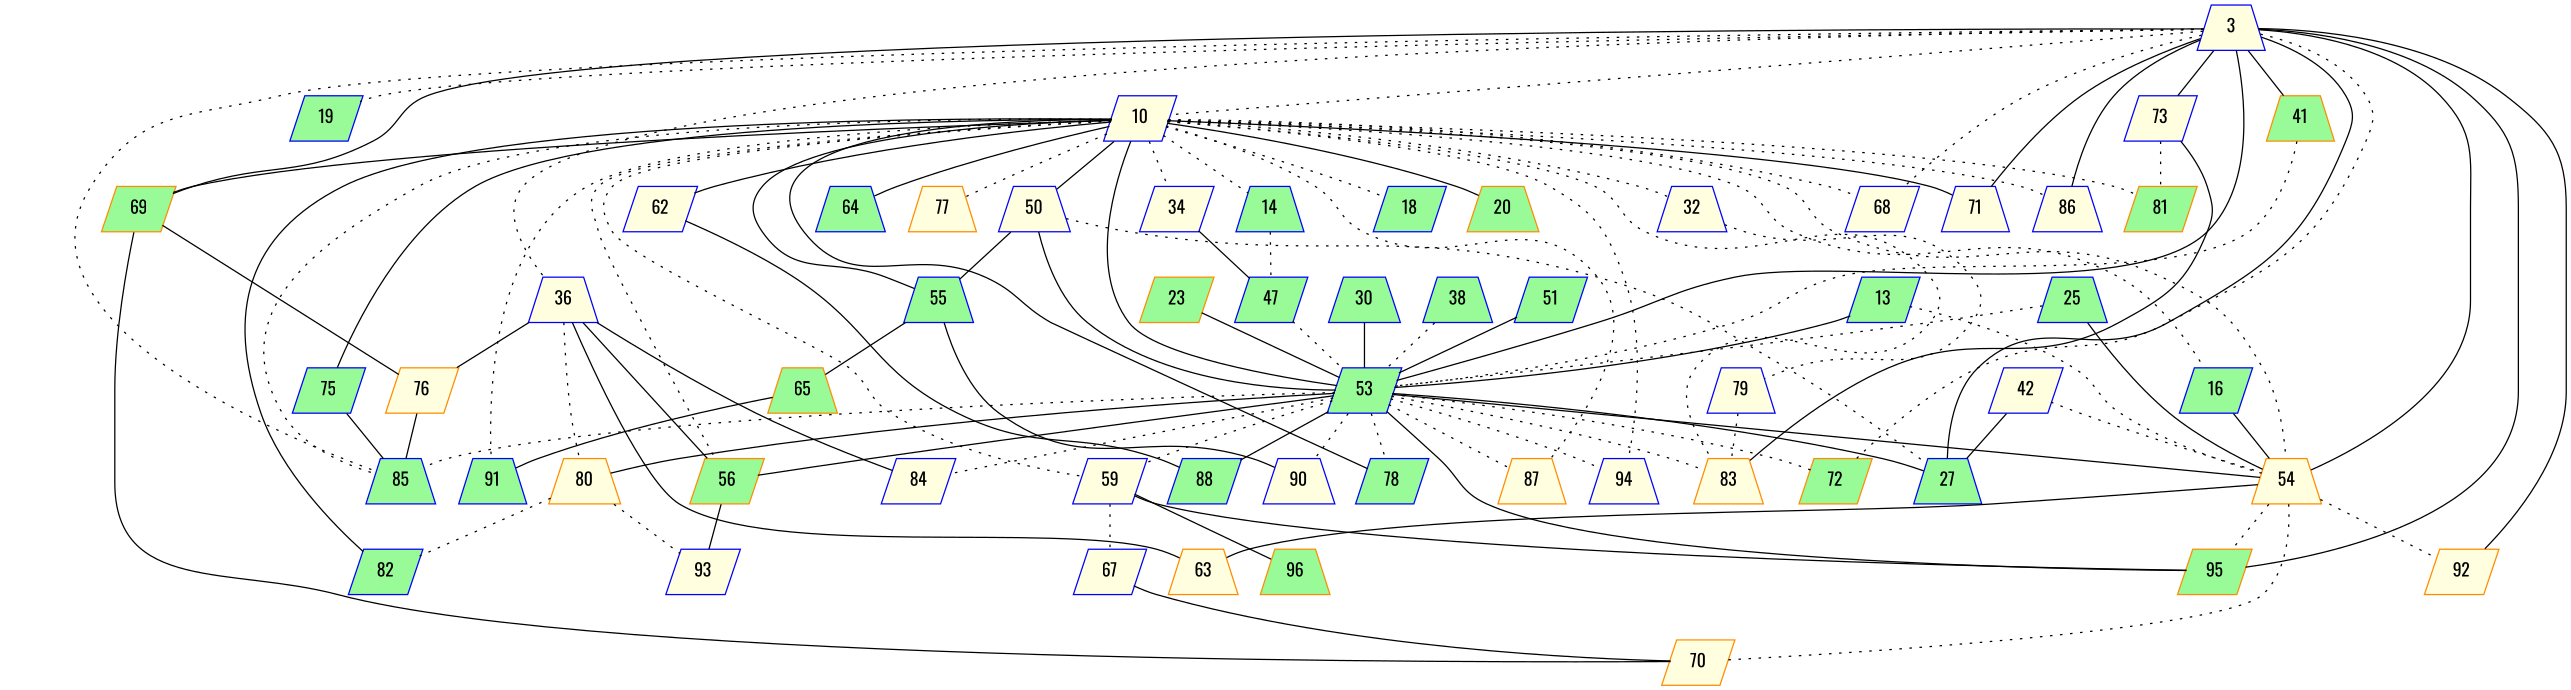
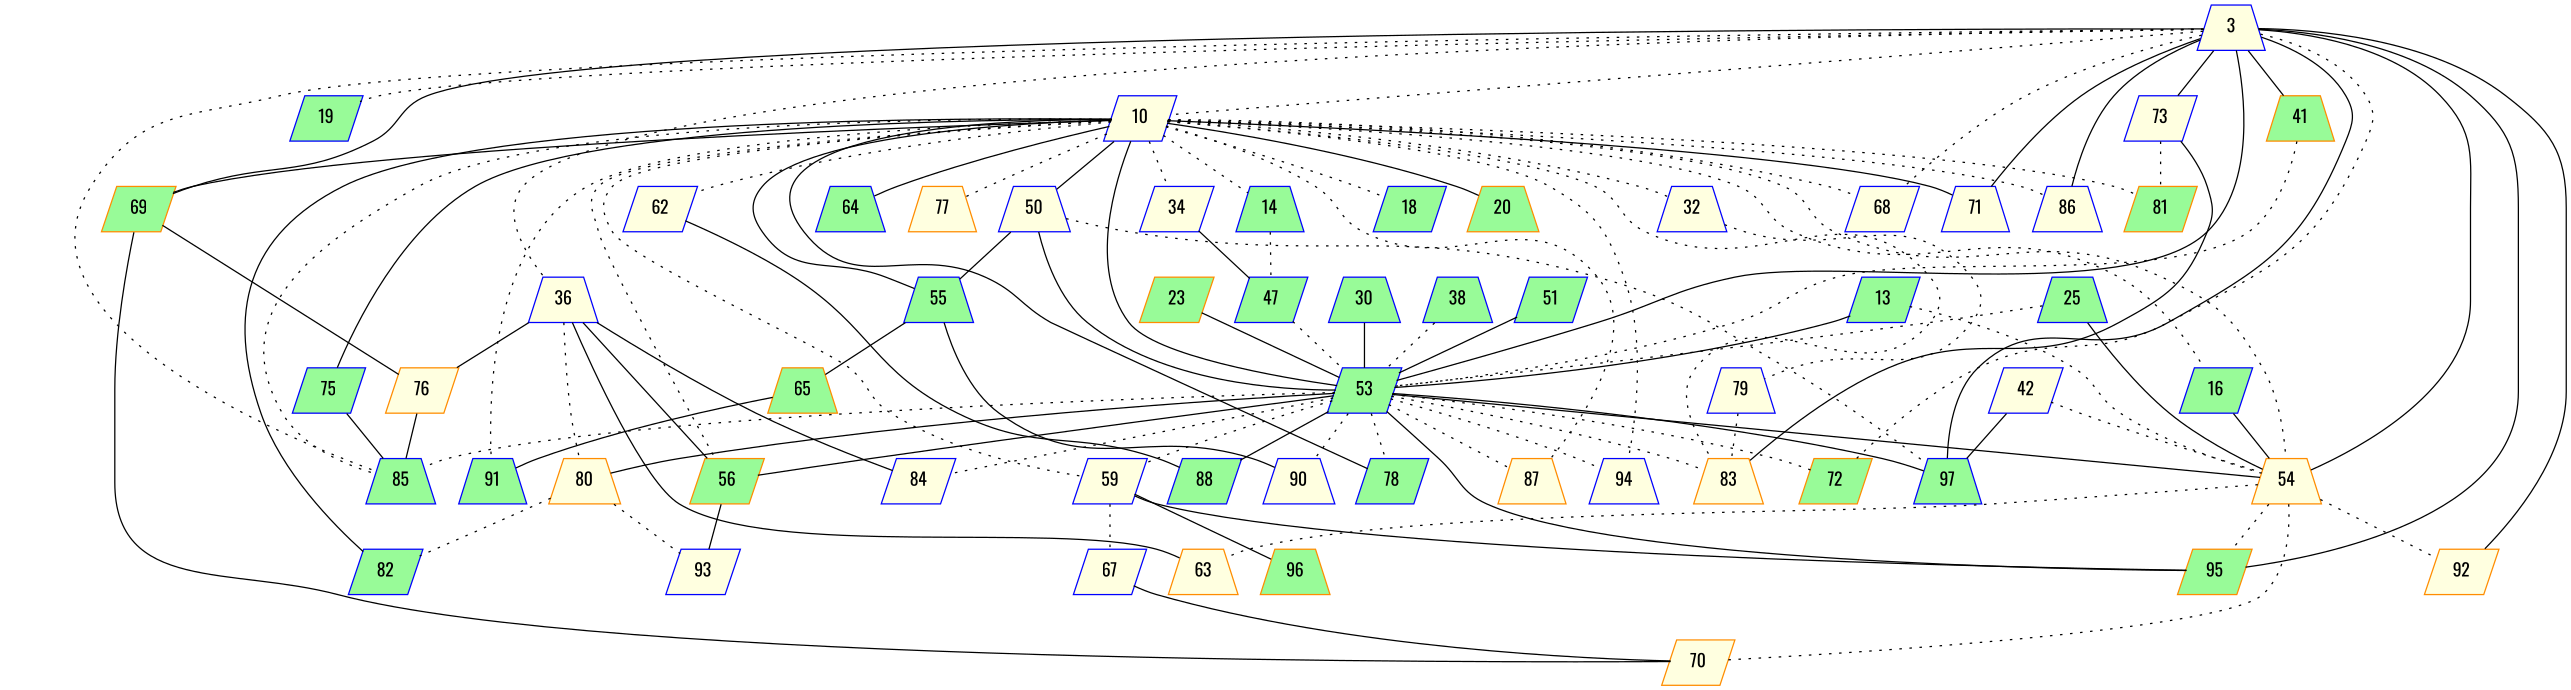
edge "10" -- "62": style solid -> dotted
node "27": label "27" -> "97"
edge "54" -- "63": style solid -> dotted
